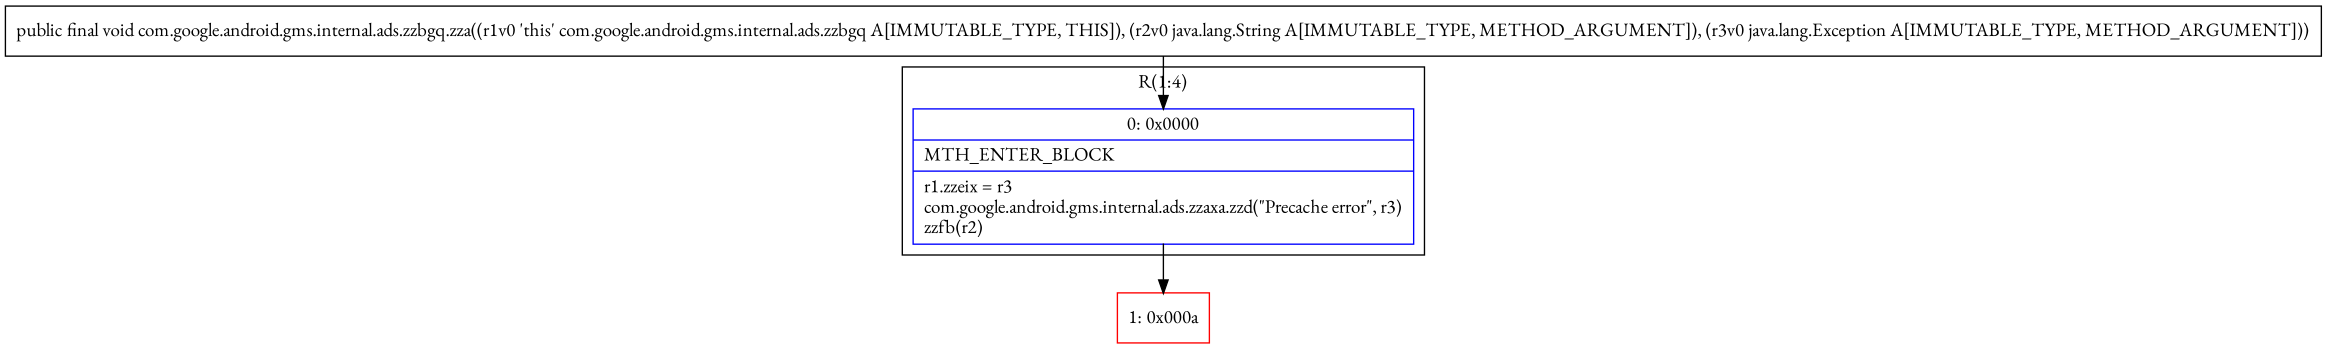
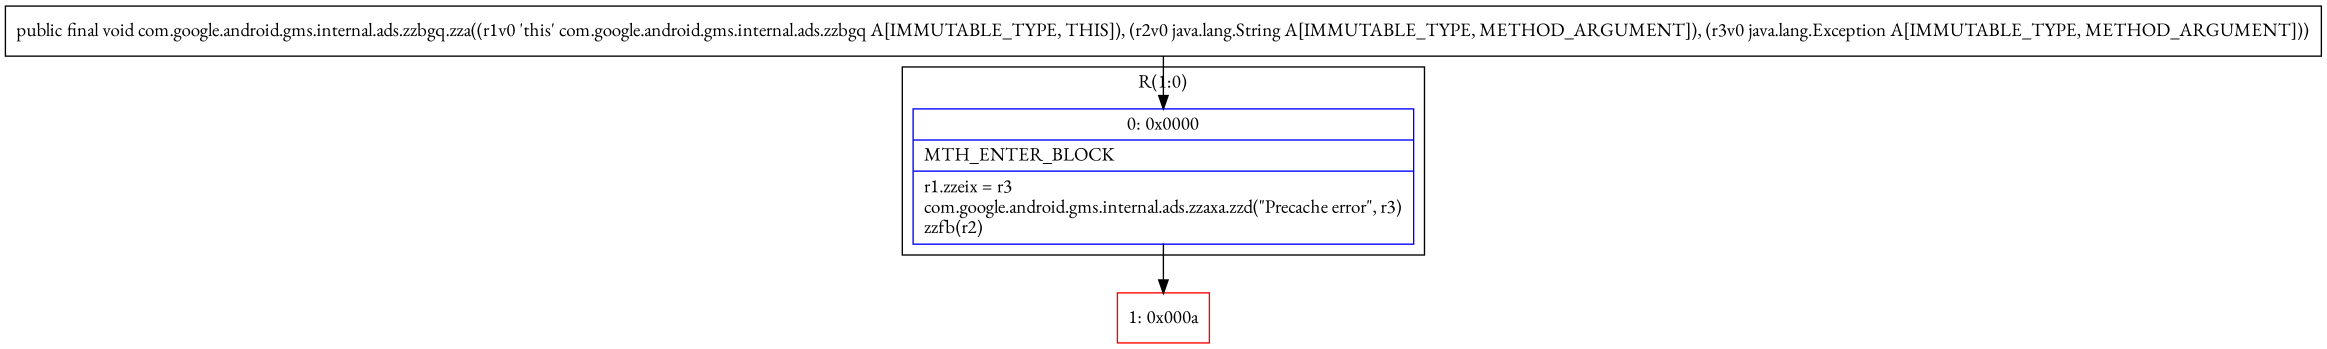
cluster "R(1:4)": label "R(1:4)" -> "R(1:0)"
